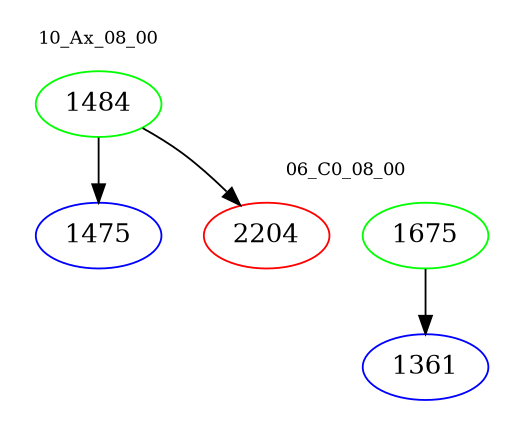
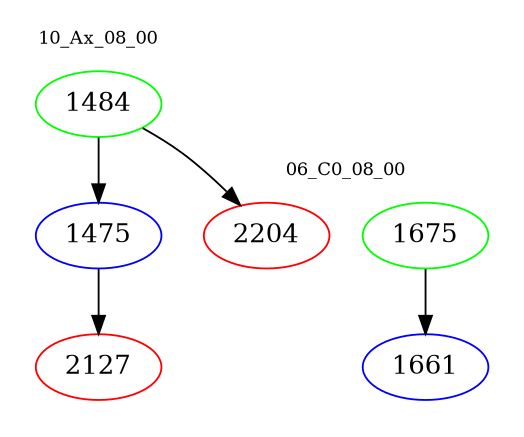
node "2127": added
node "1361": label "1361" -> "1661"
